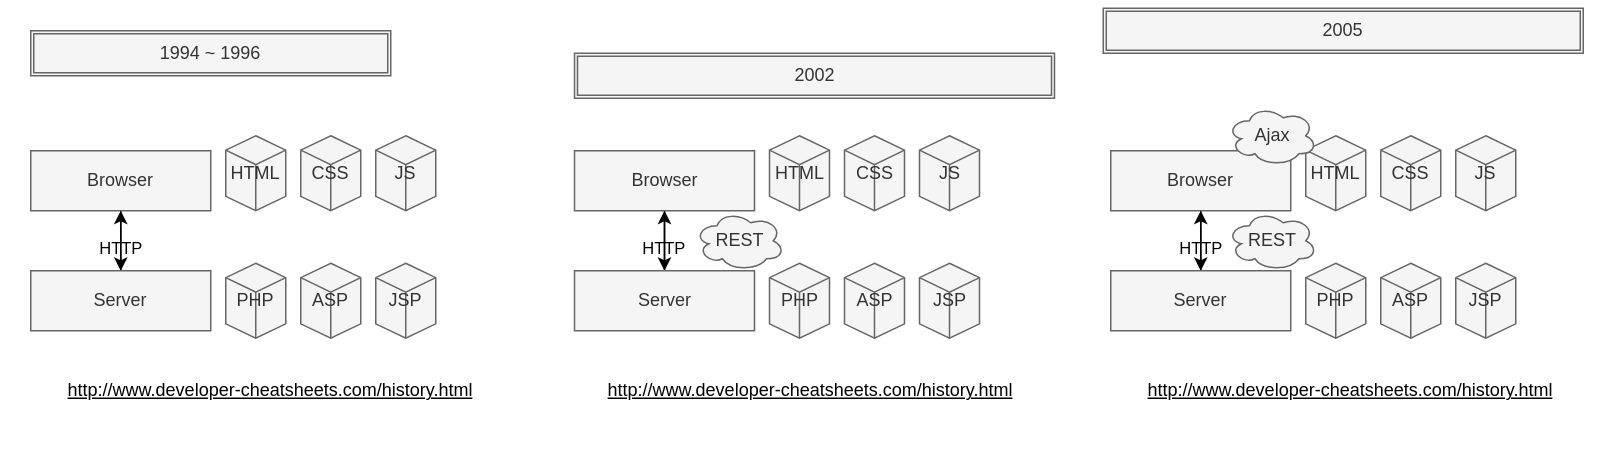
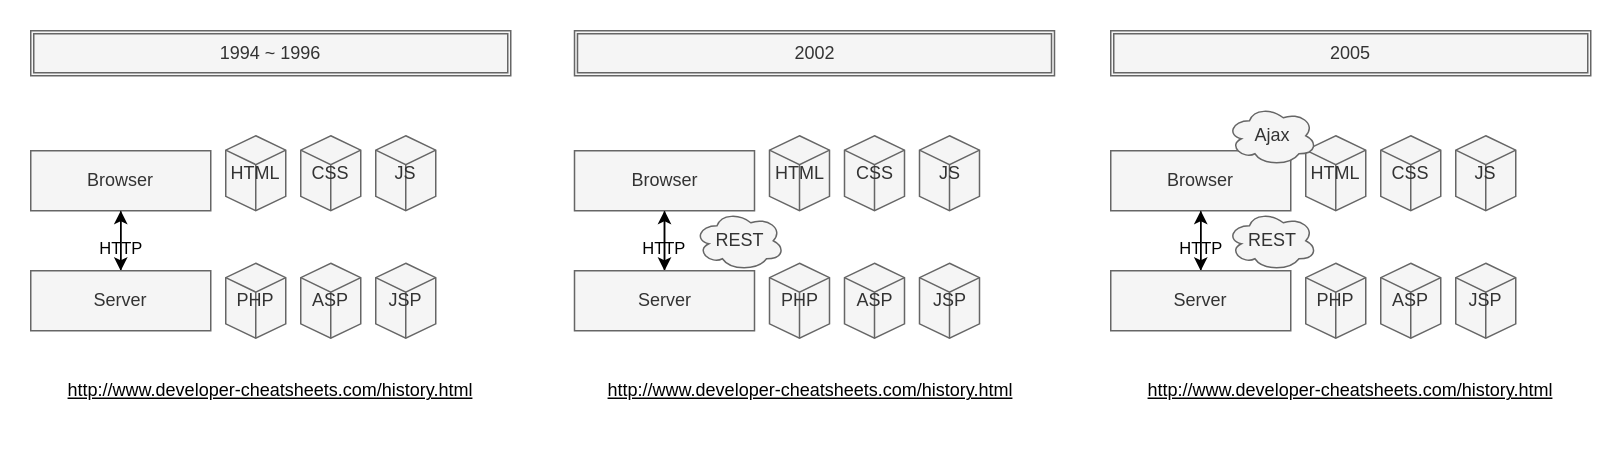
node "2005": moved (1343, 31) -> (1351, 53)
node "1994 ~ 1996": size 360x45 -> 480x45
node "2002": moved (815, 76) -> (815, 53)
